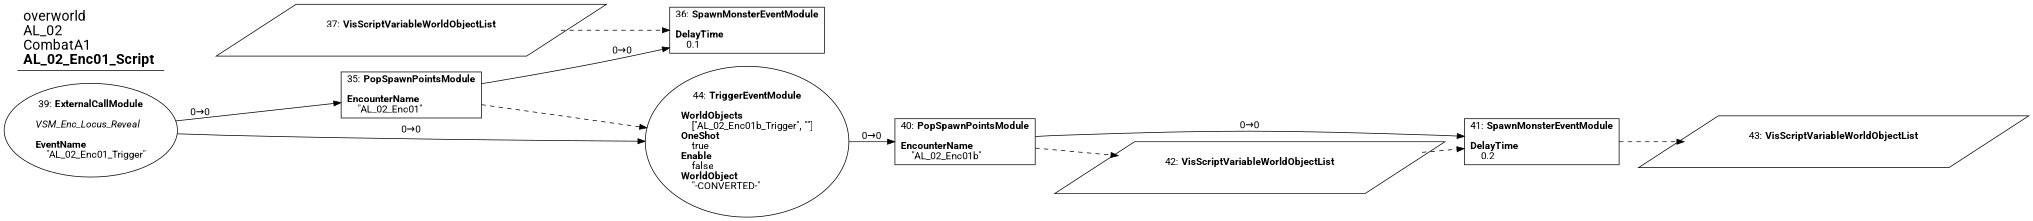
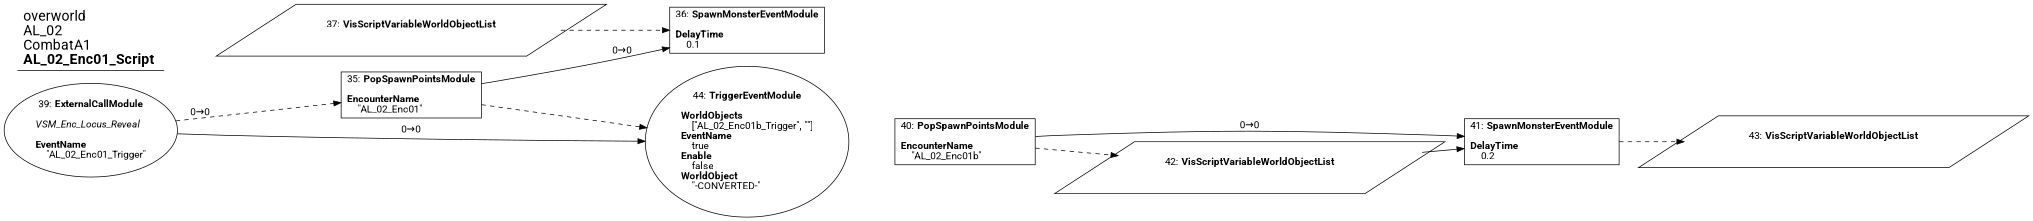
edge "39:" -> "35:": style solid -> dashed
node "44:": text "OneShot" -> "EventName"
edge "44:" -> "40:": removed, label "0→0"
edge "42:" -> "41:": style dashed -> solid
